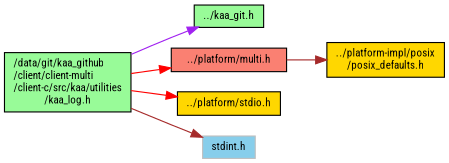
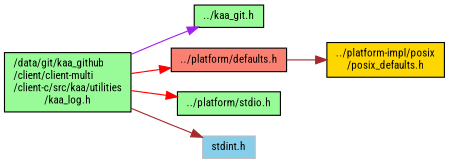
node "../platform/multi.h": label "../platform/multi.h" -> "../platform/defaults.h"
node "../platform/stdio.h": fillcolor gold -> palegreen
